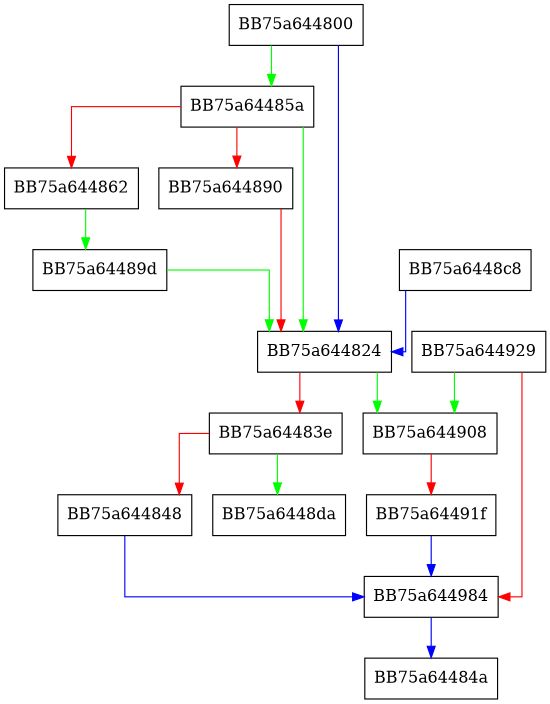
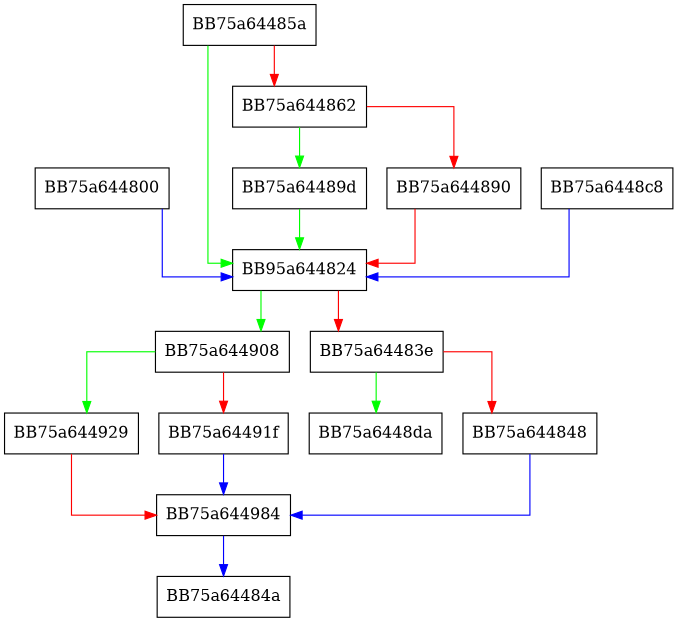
edge "BB75a644800" -> "BB75a64485a": removed
edge "BB75a64485a" -> "BB75a644890": now "BB75a644862" -> "BB75a644890"
node "BB75a644824": label "BB75a644824" -> "BB95a644824"
edge "BB75a644929" -> "BB75a644908": reversed
